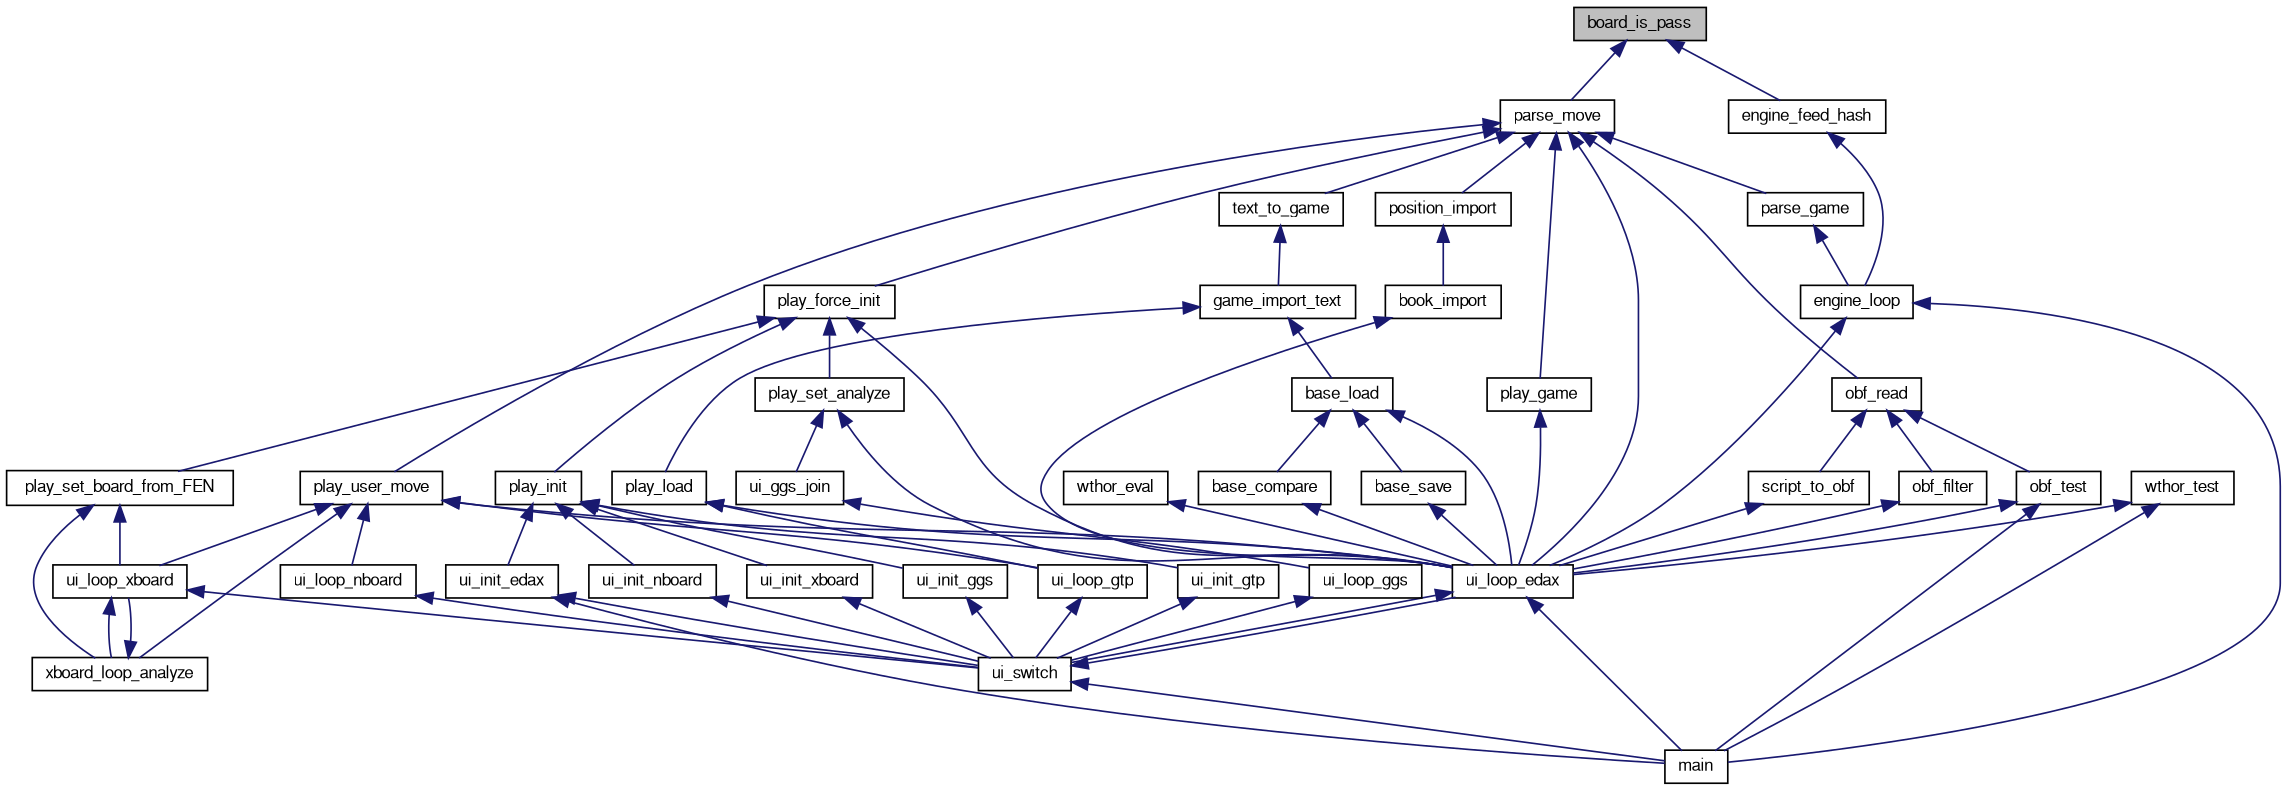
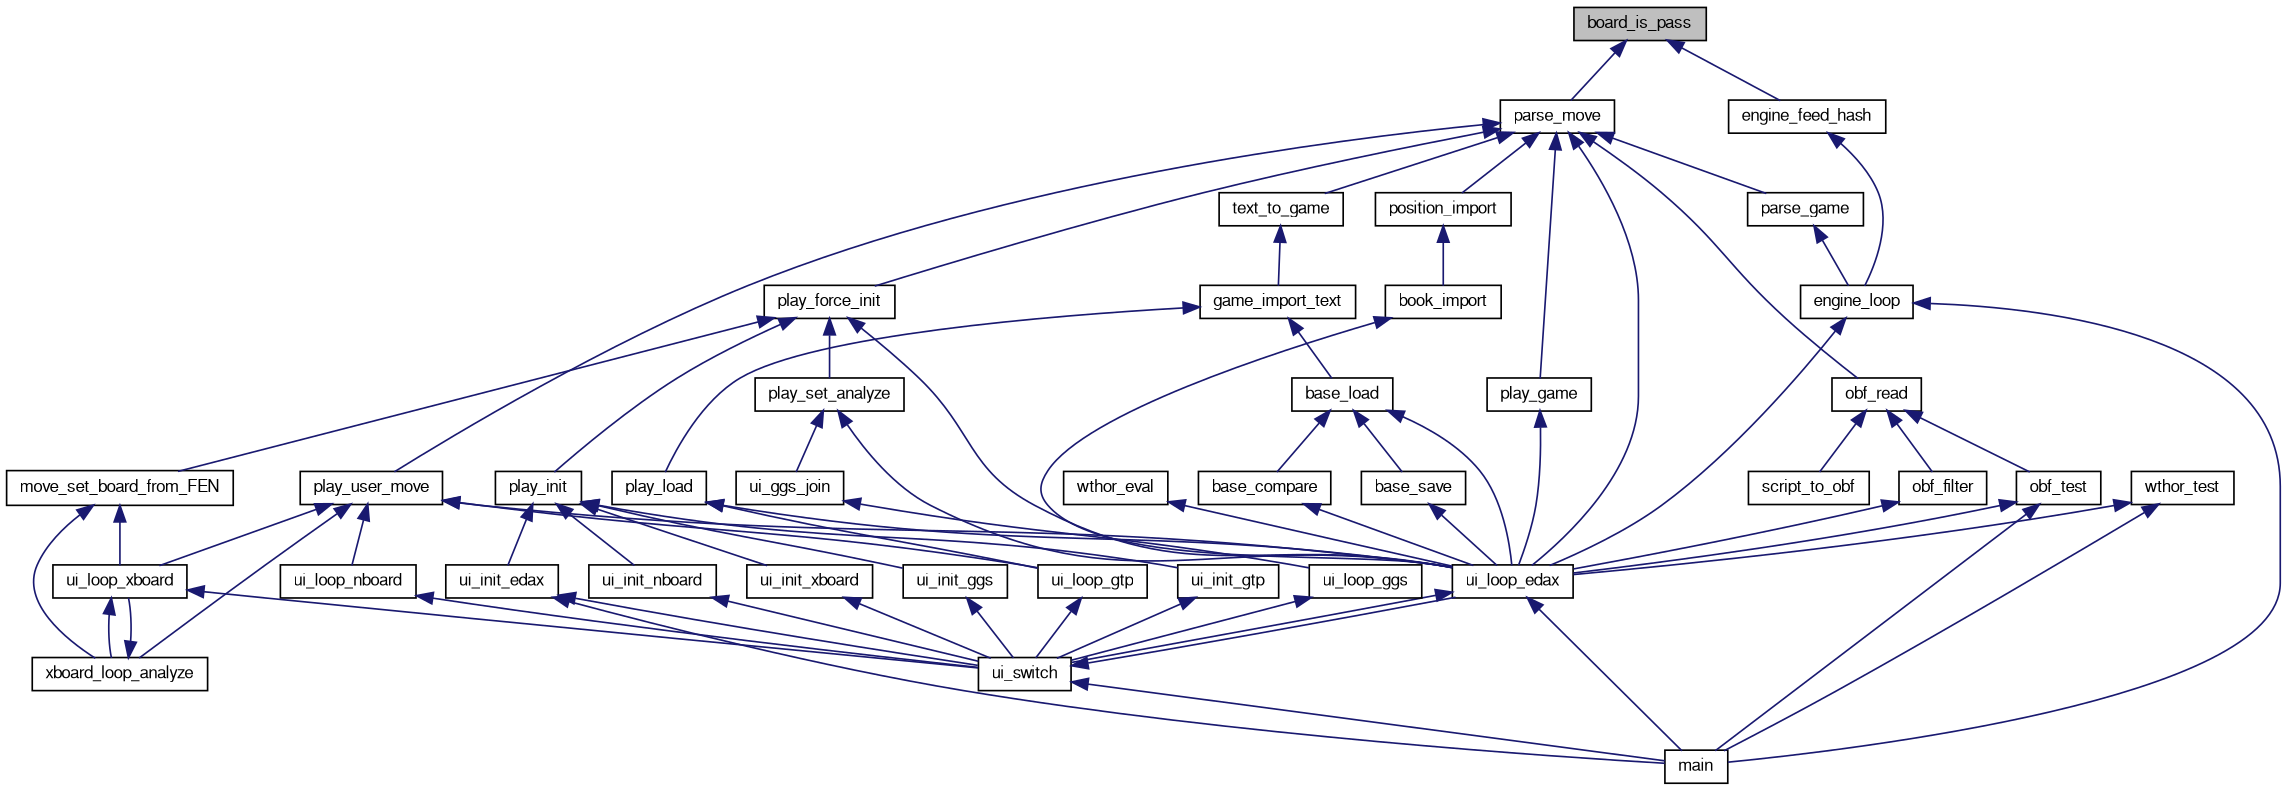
node "play_set_board_from_FEN": label "play_set_board_from_FEN" -> "move_set_board_from_FEN"
edge "ui_loop_edax" -> "script_to_obf": removed
